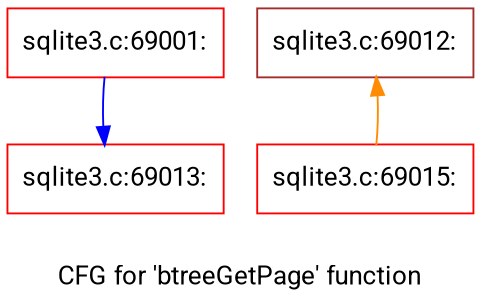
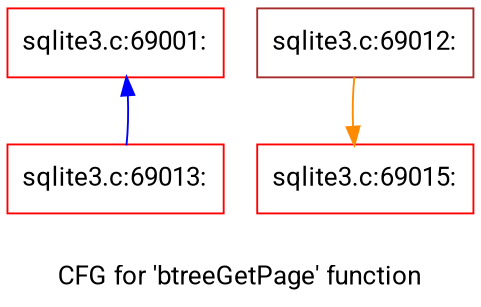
edge "sqlite3.c:69001:" -> "sqlite3.c:69013:": reversed
edge "sqlite3.c:69015:" -> "sqlite3.c:69012:": reversed
